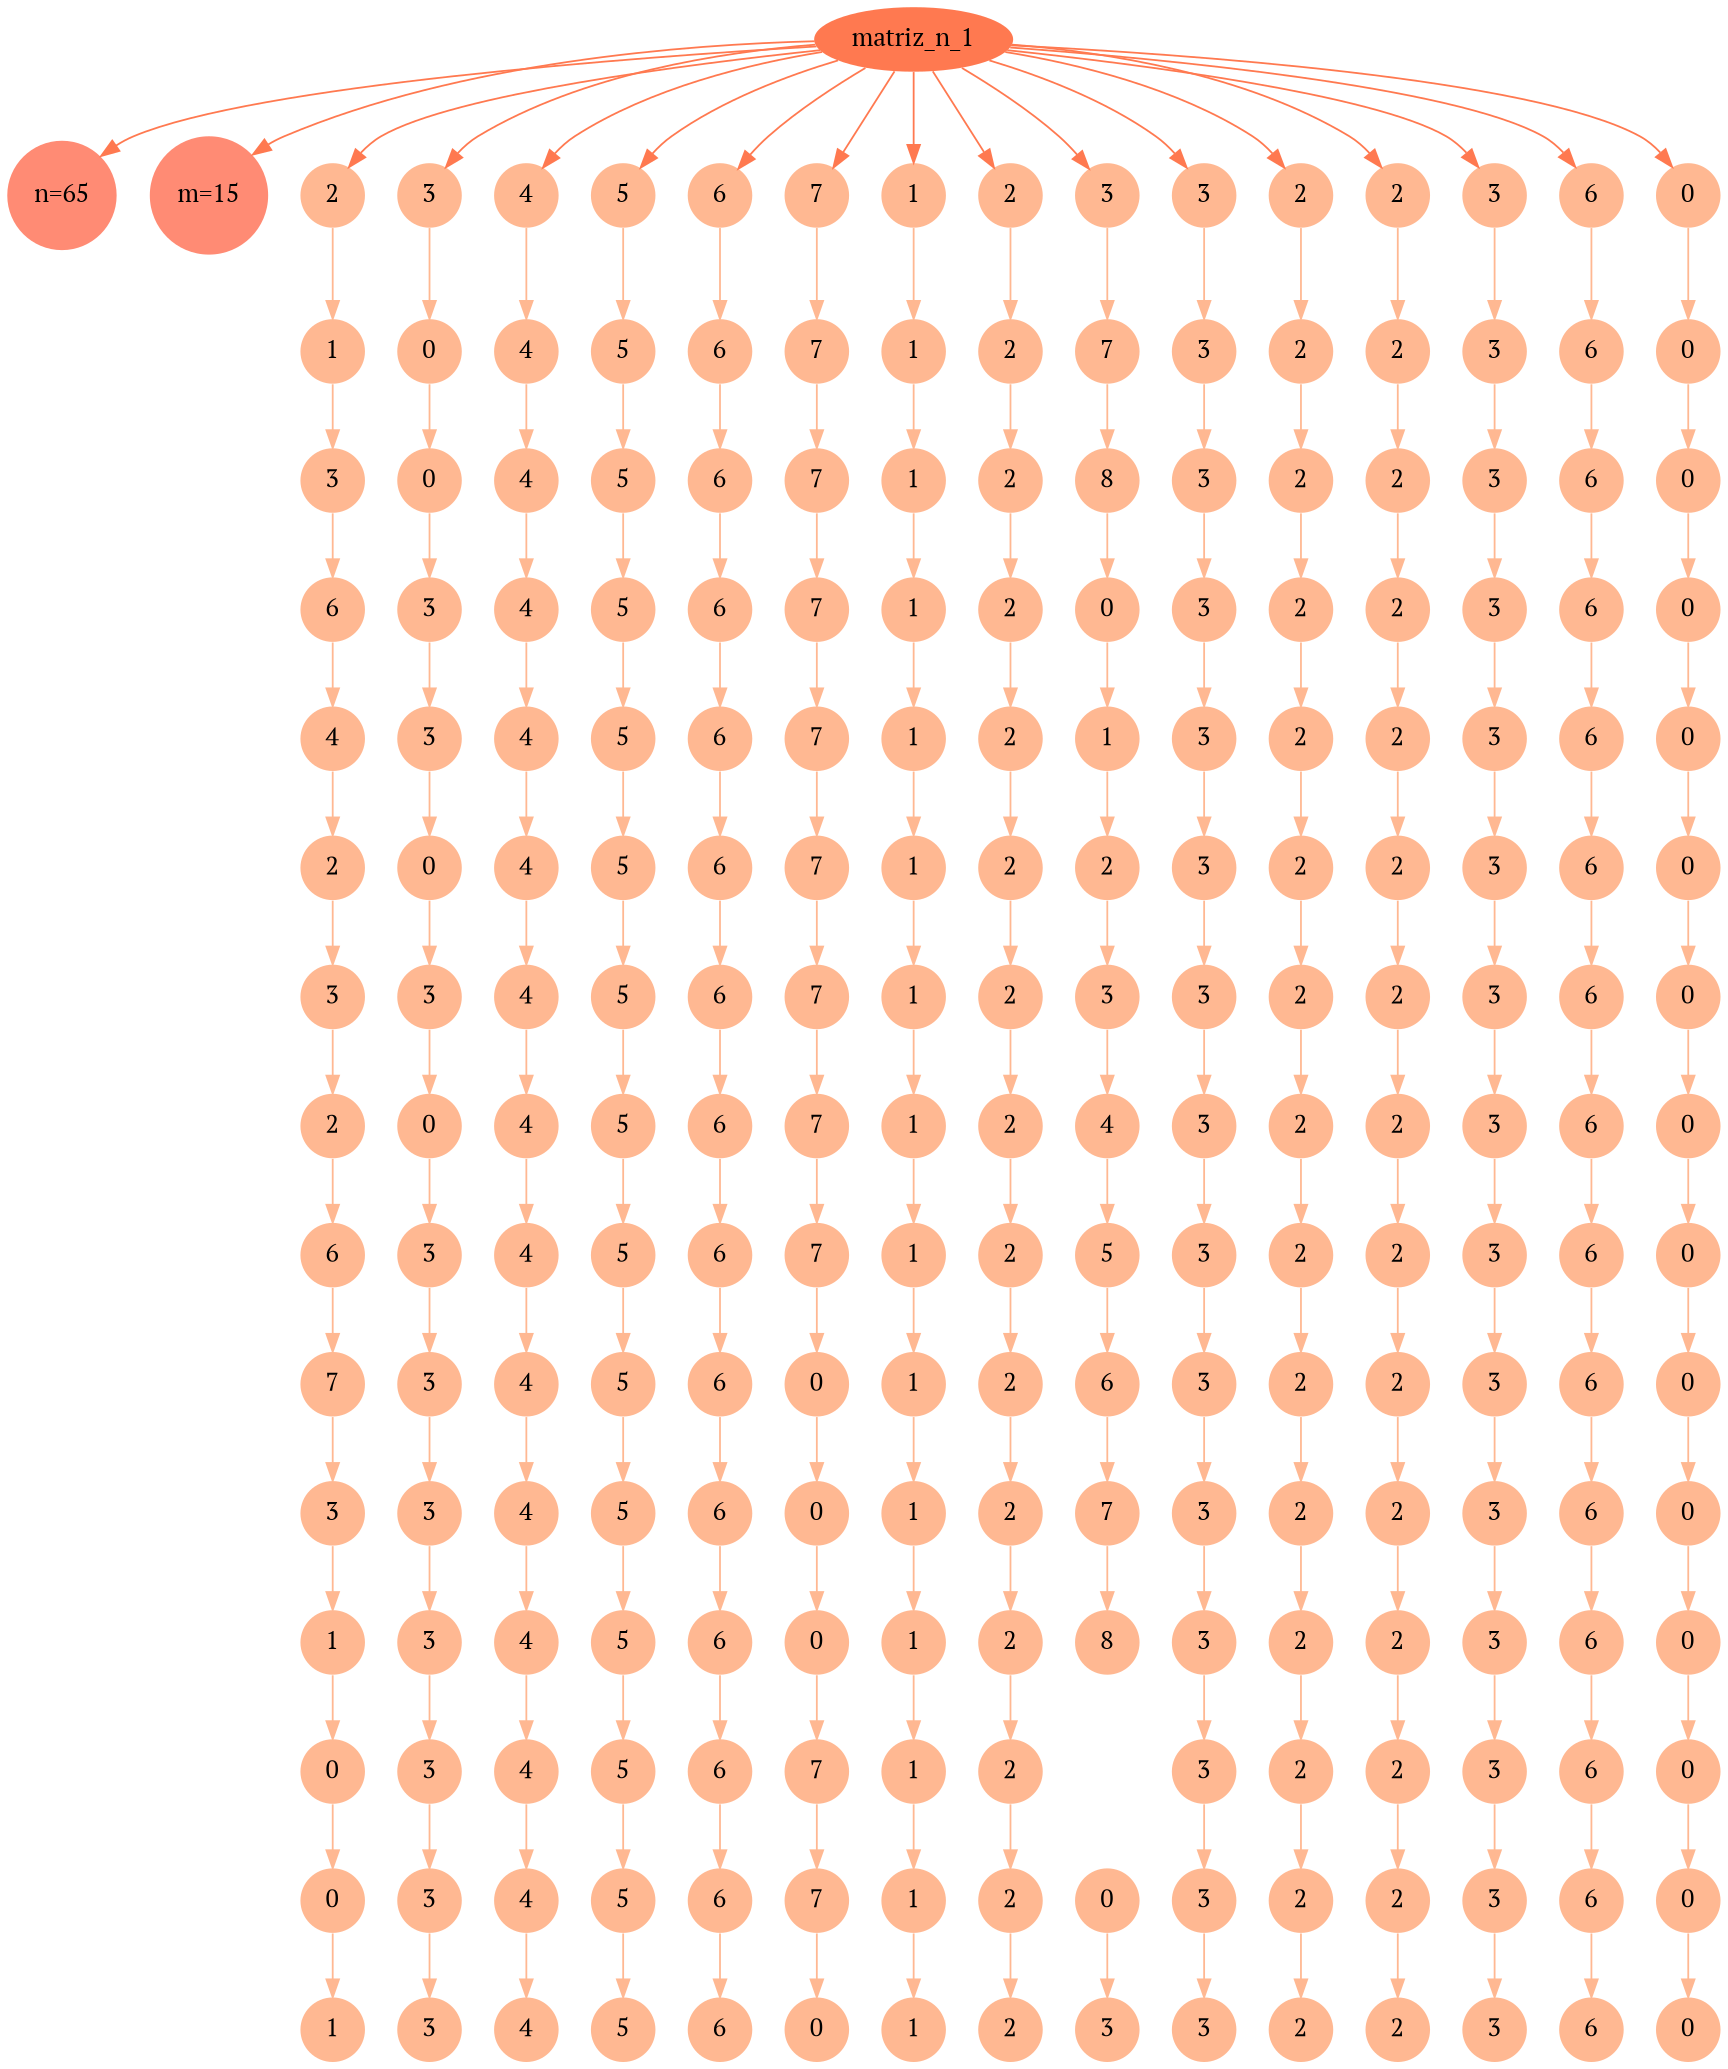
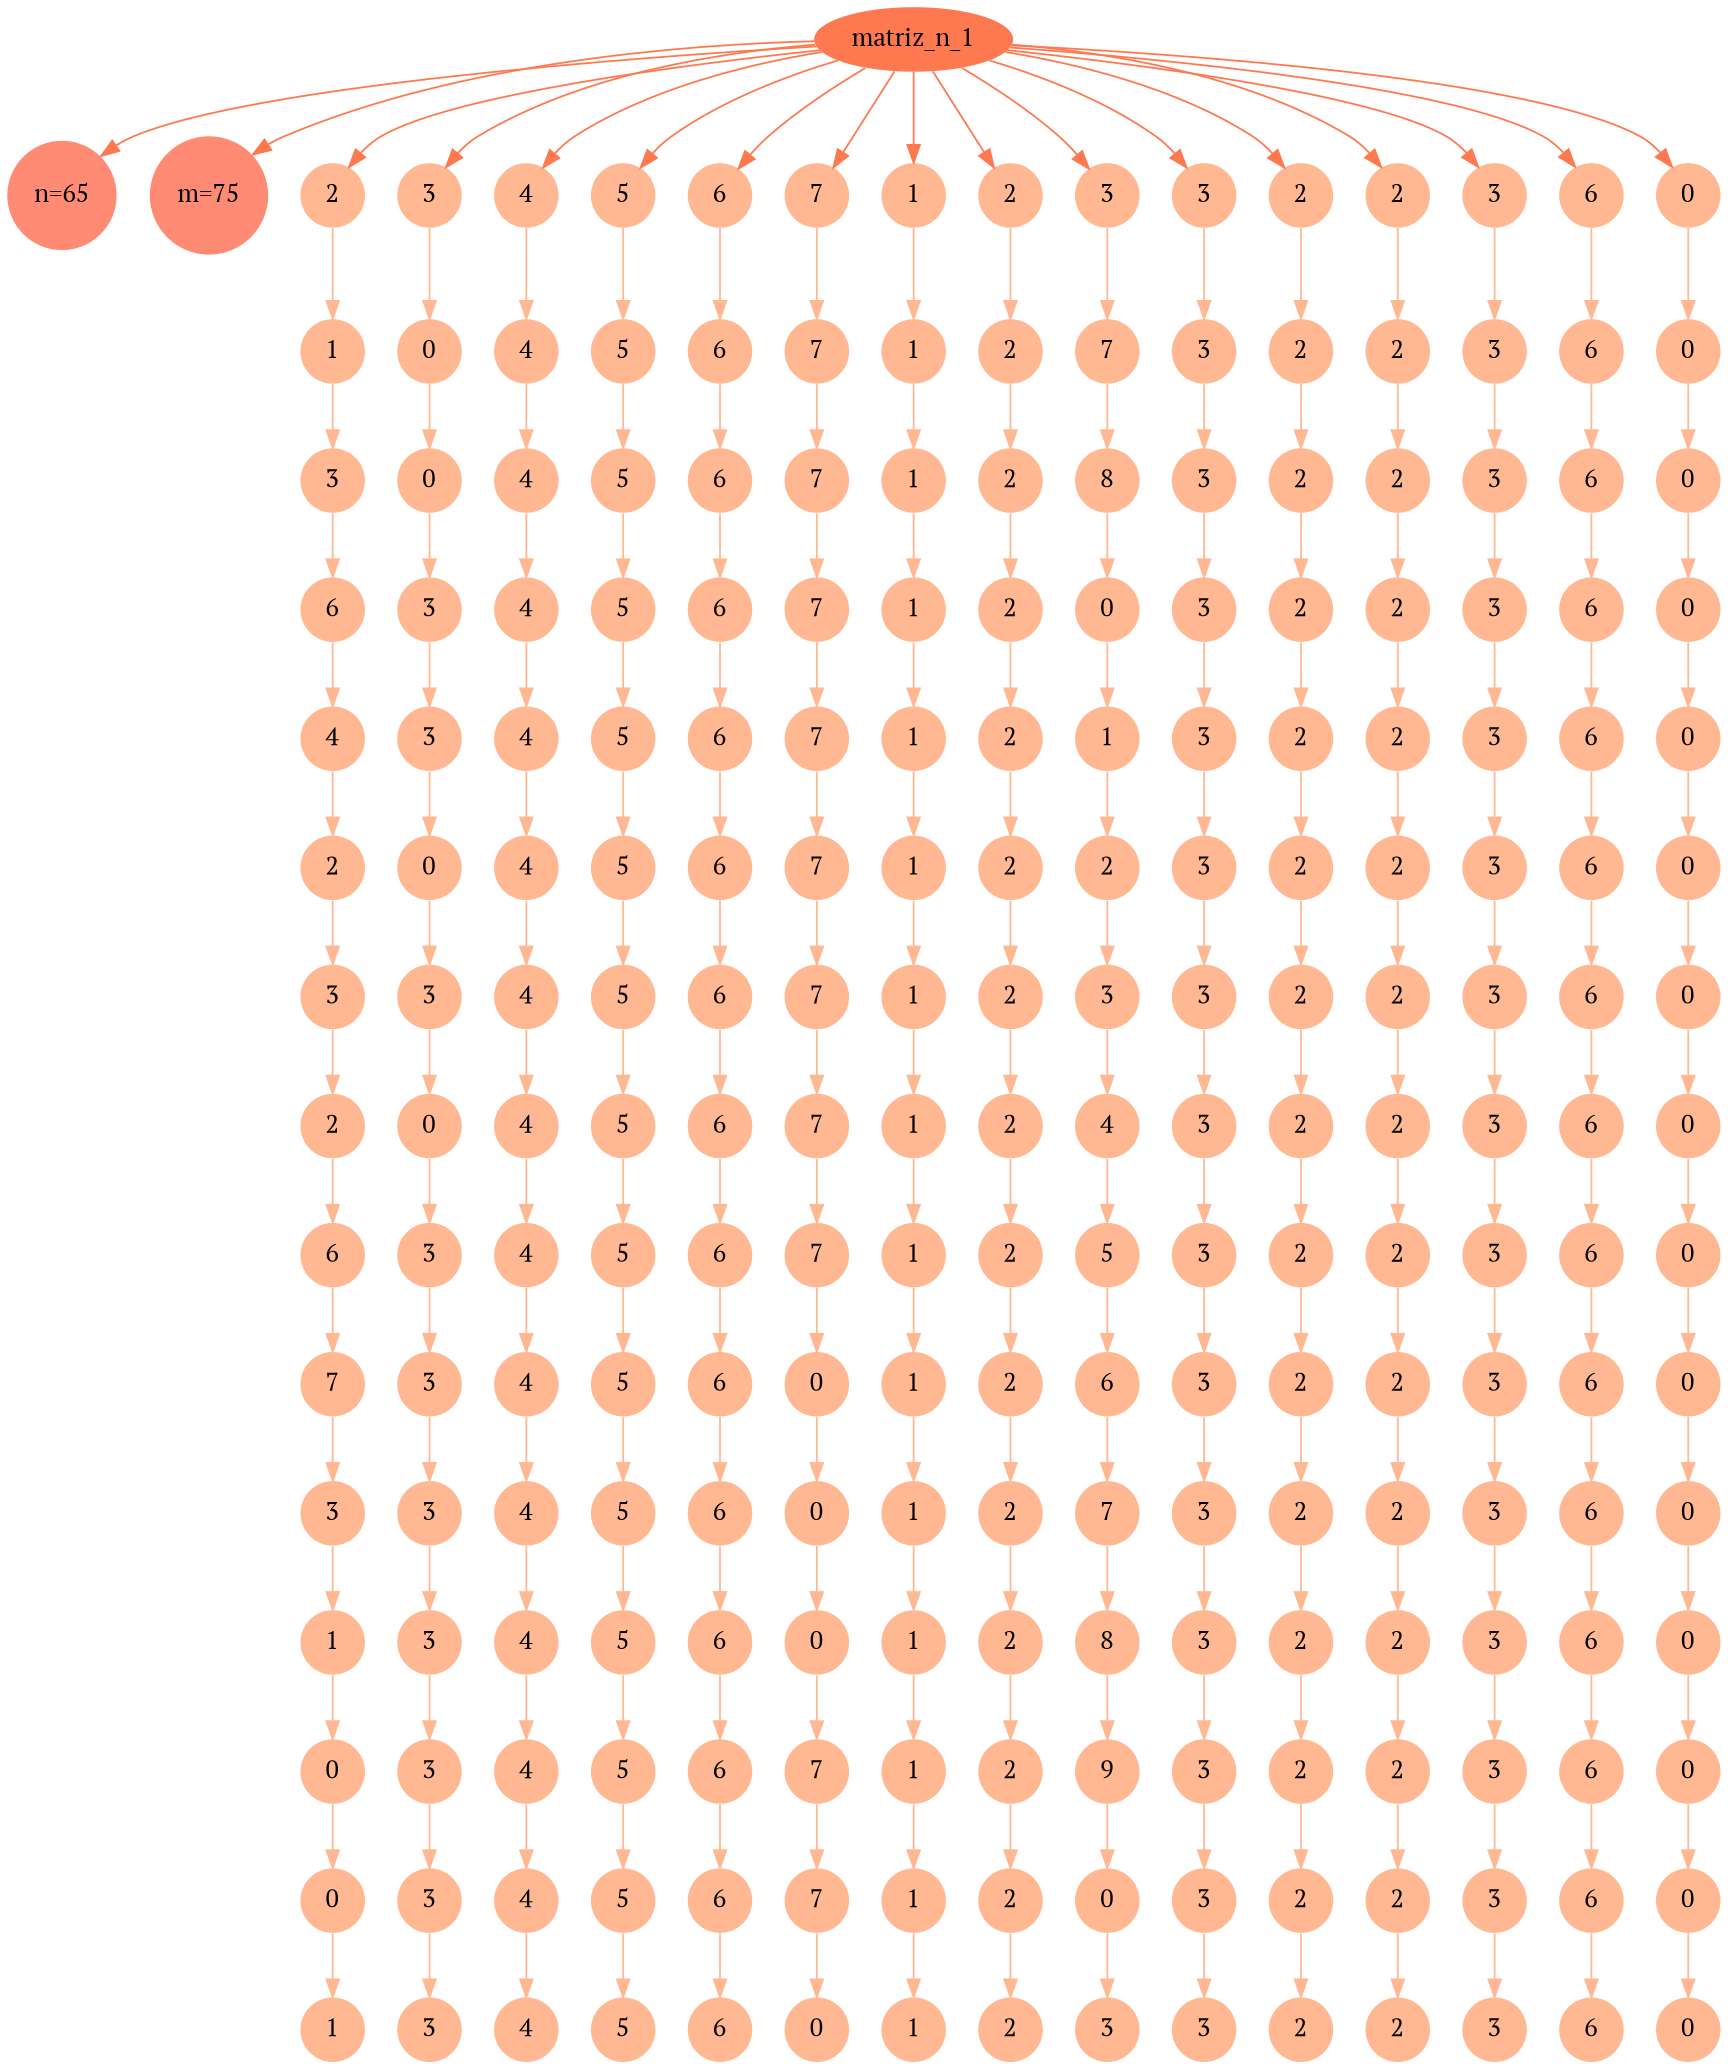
node "m=15": label "m=15" -> "m=75"
node "9": added
